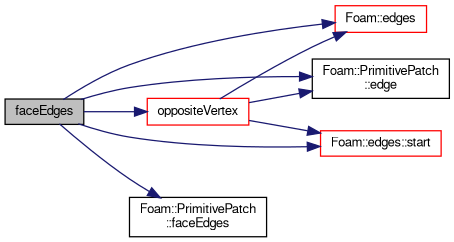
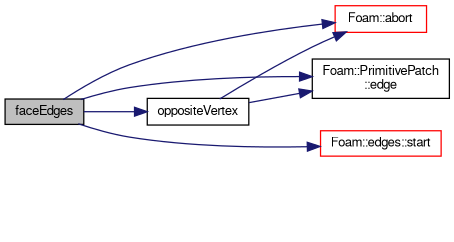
node "Foam::edges": label "Foam::edges" -> "Foam::abort"
node "oppositeVertex": color red -> black
edge "oppositeVertex" -> "Foam::edges::start": removed
node "Foam::PrimitivePatch ::faceEdges": removed
